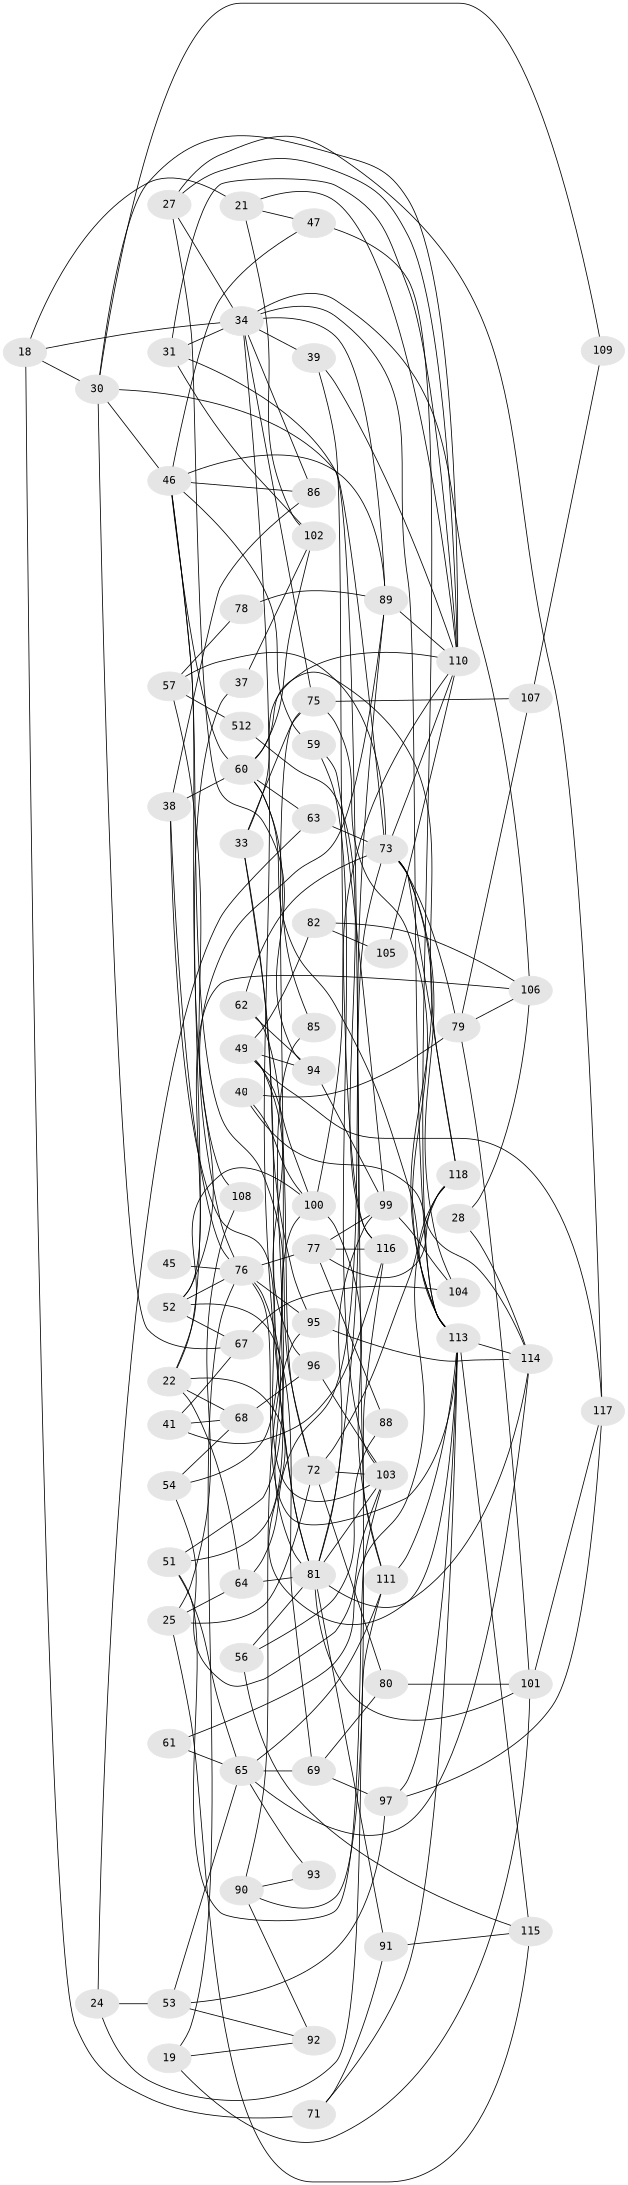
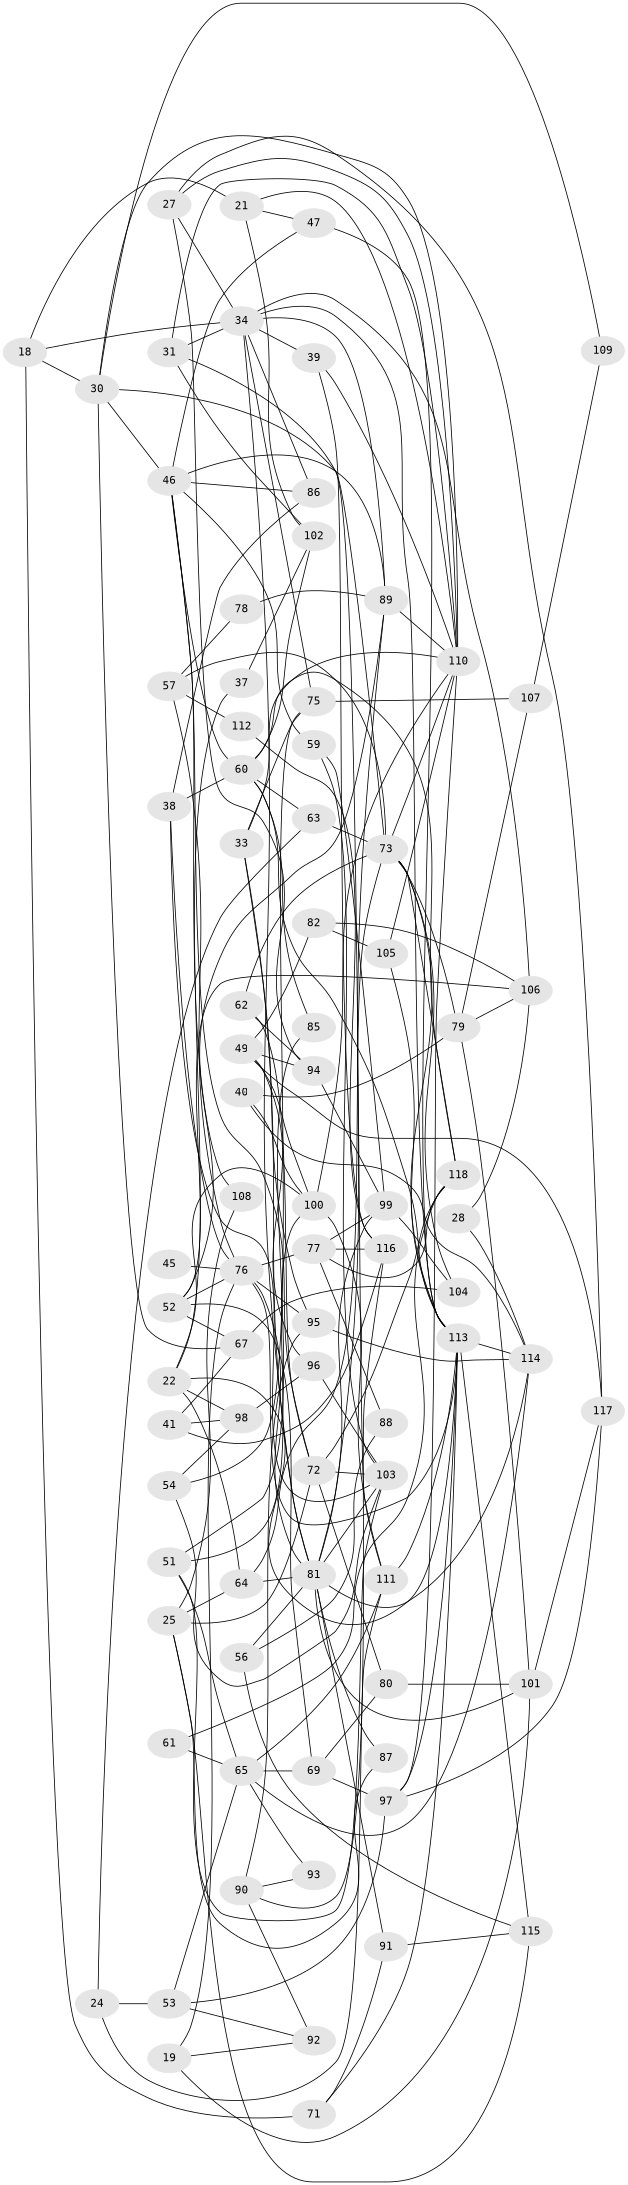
node "512": label "512" -> "112"
edge "75" -- "113": now "105" -- "113"
edge "110" -- "97": added
node "68": label "68" -> "98"
node "87": added
